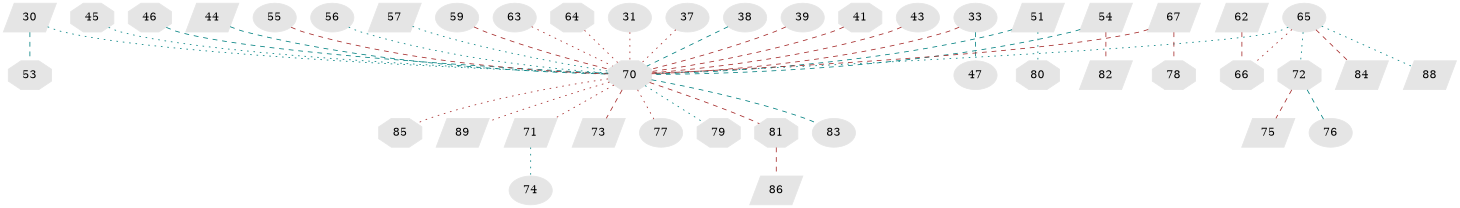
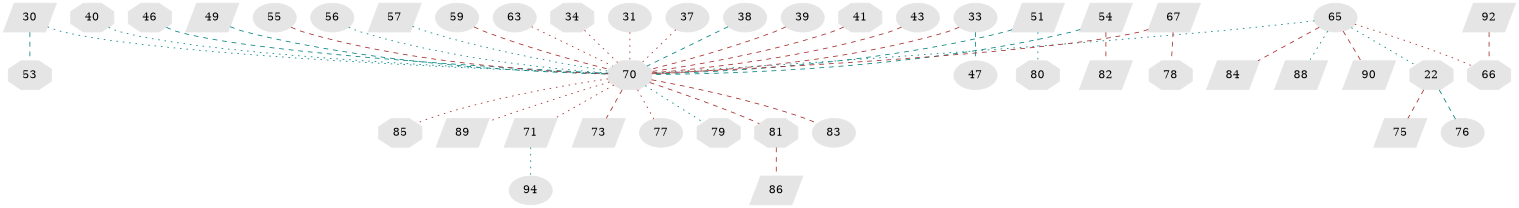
node "45": label "45" -> "40"
node "44": label "44" -> "49"
node "64": label "64" -> "34"
node "62": label "62" -> "92"
node "72": label "72" -> "22"
node "90": added
edge "70" -- "83": color teal -> brown
node "74": label "74" -> "94"
